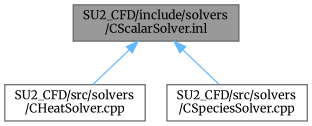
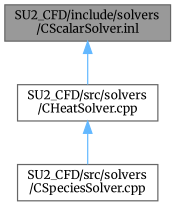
edge "SU2_CFD/src/solvers /CSpeciesSolver.cpp" -> "SU2_CFD/include/solvers /CScalarSolver.inl": now "SU2_CFD/src/solvers /CSpeciesSolver.cpp" -> "SU2_CFD/src/solvers /CHeatSolver.cpp"
